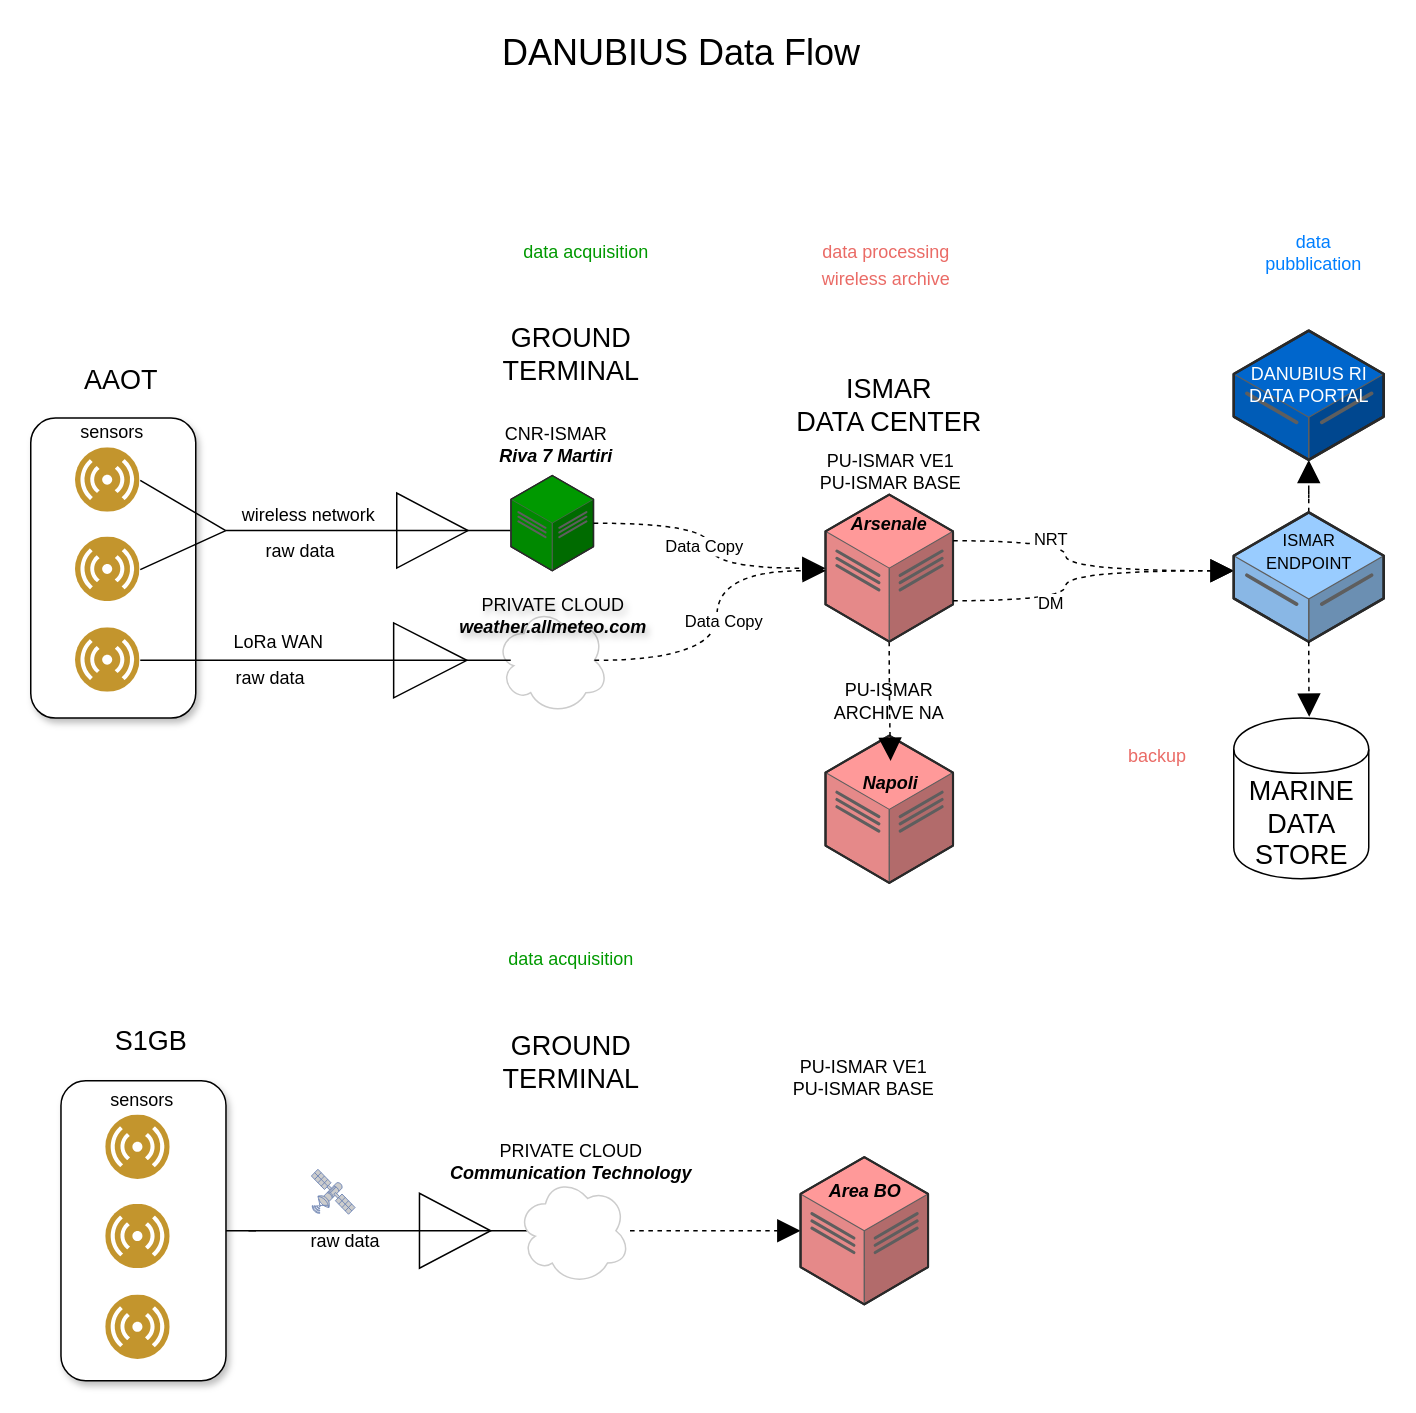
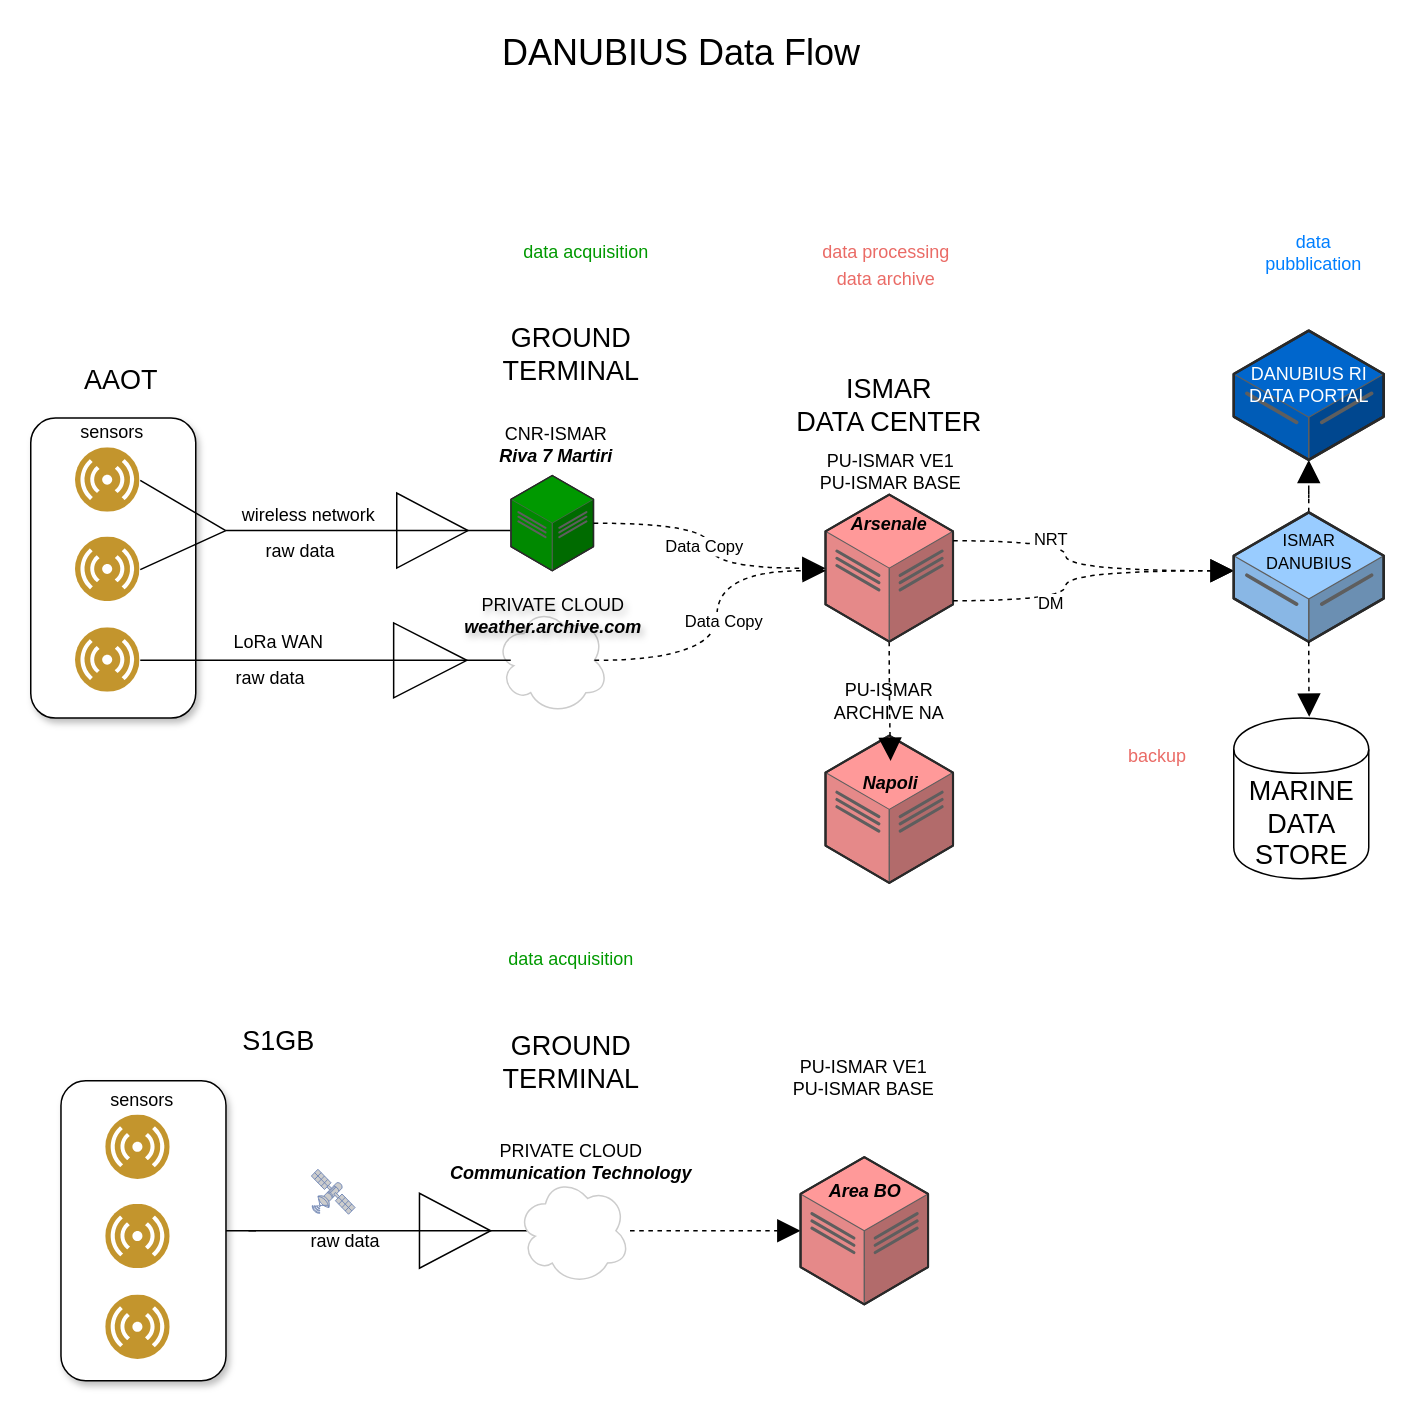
node "wireless archive": label "wireless archive" -> "data archive"
node "ISMAR ENDPOINT": label "ISMAR ENDPOINT" -> "ISMAR DANUBIUS"
node "PRIVATE CLOUD weather.allmeteo.com": label "PRIVATE CLOUD weather.allmeteo.com" -> "PRIVATE CLOUD weather.archive.com"
node "S1GB": moved (151, 1042) -> (278, 1042)
